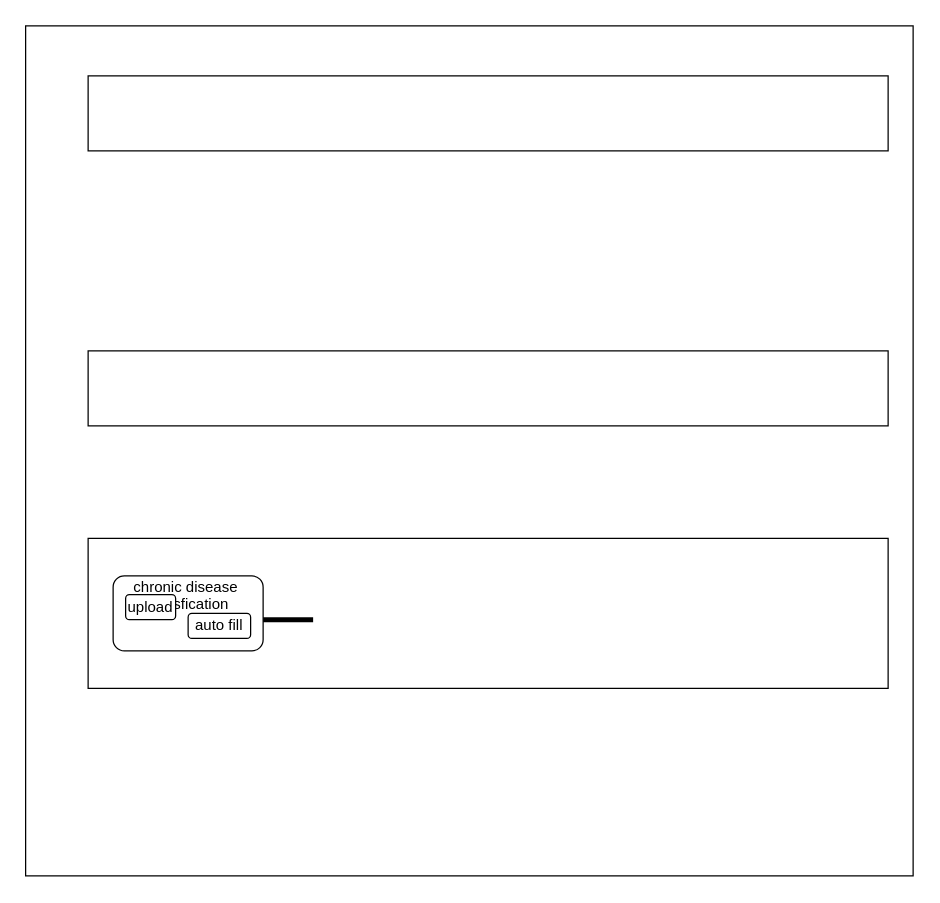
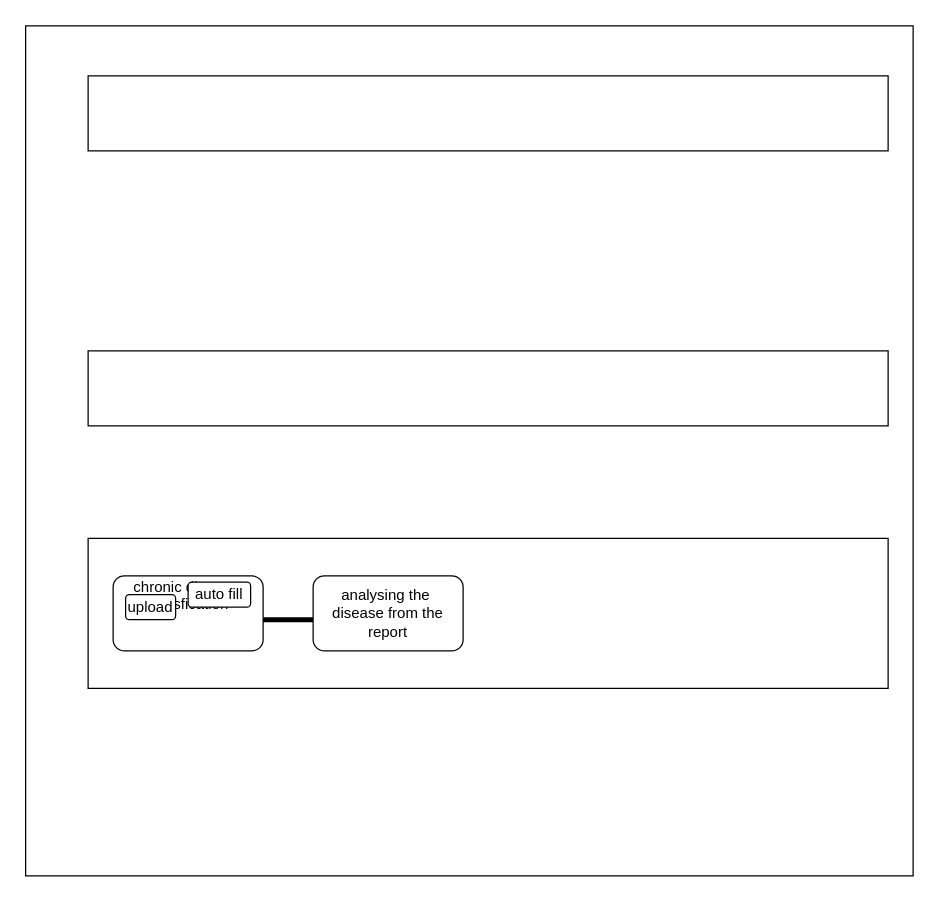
node "analysing the disease from the report": added
node "auto fill": moved (219, 626) -> (219, 594)
